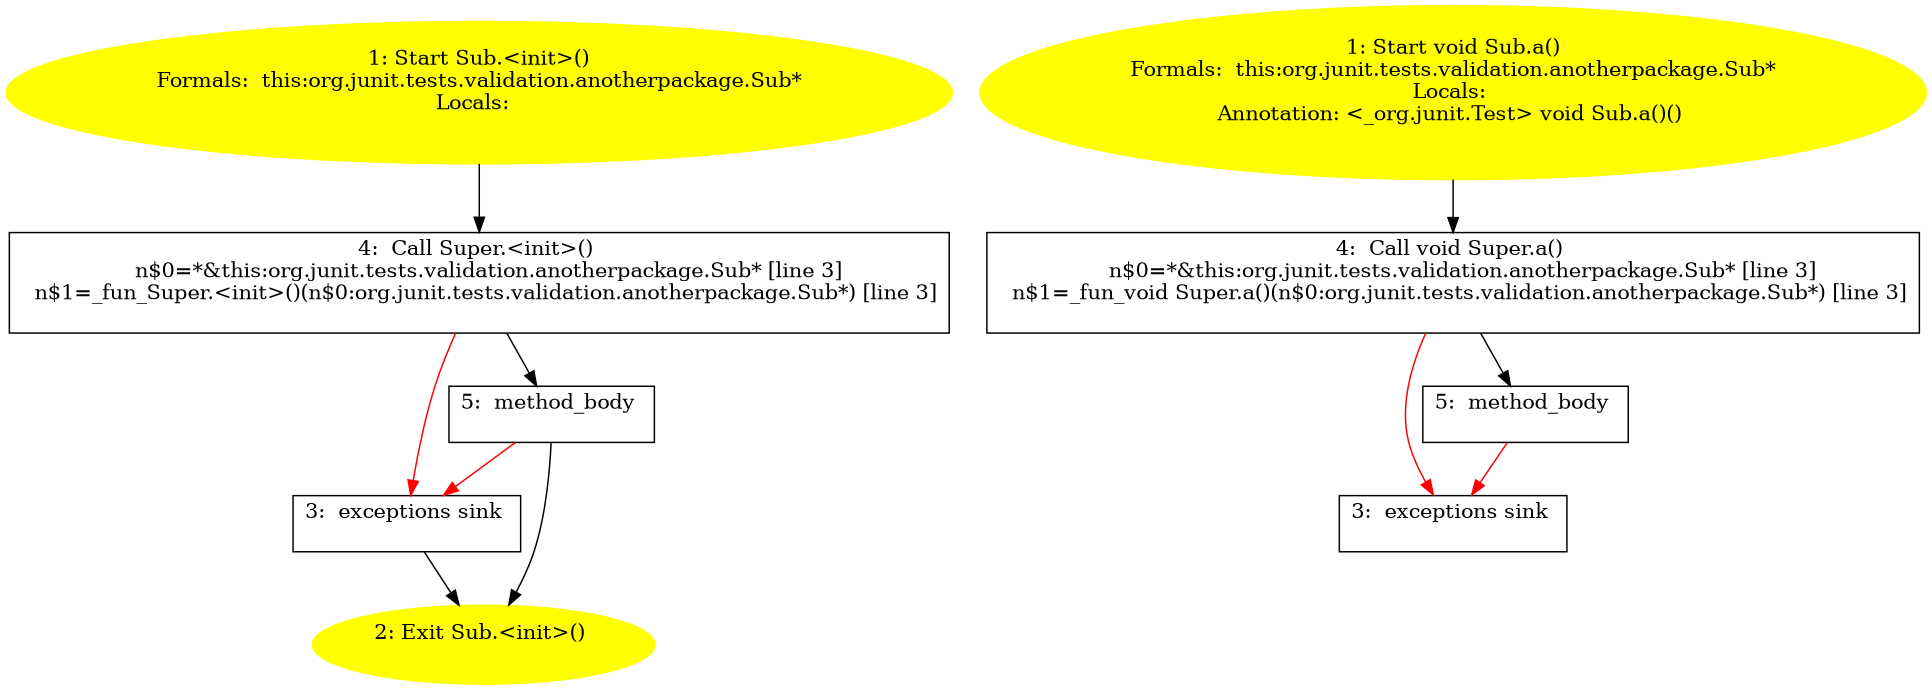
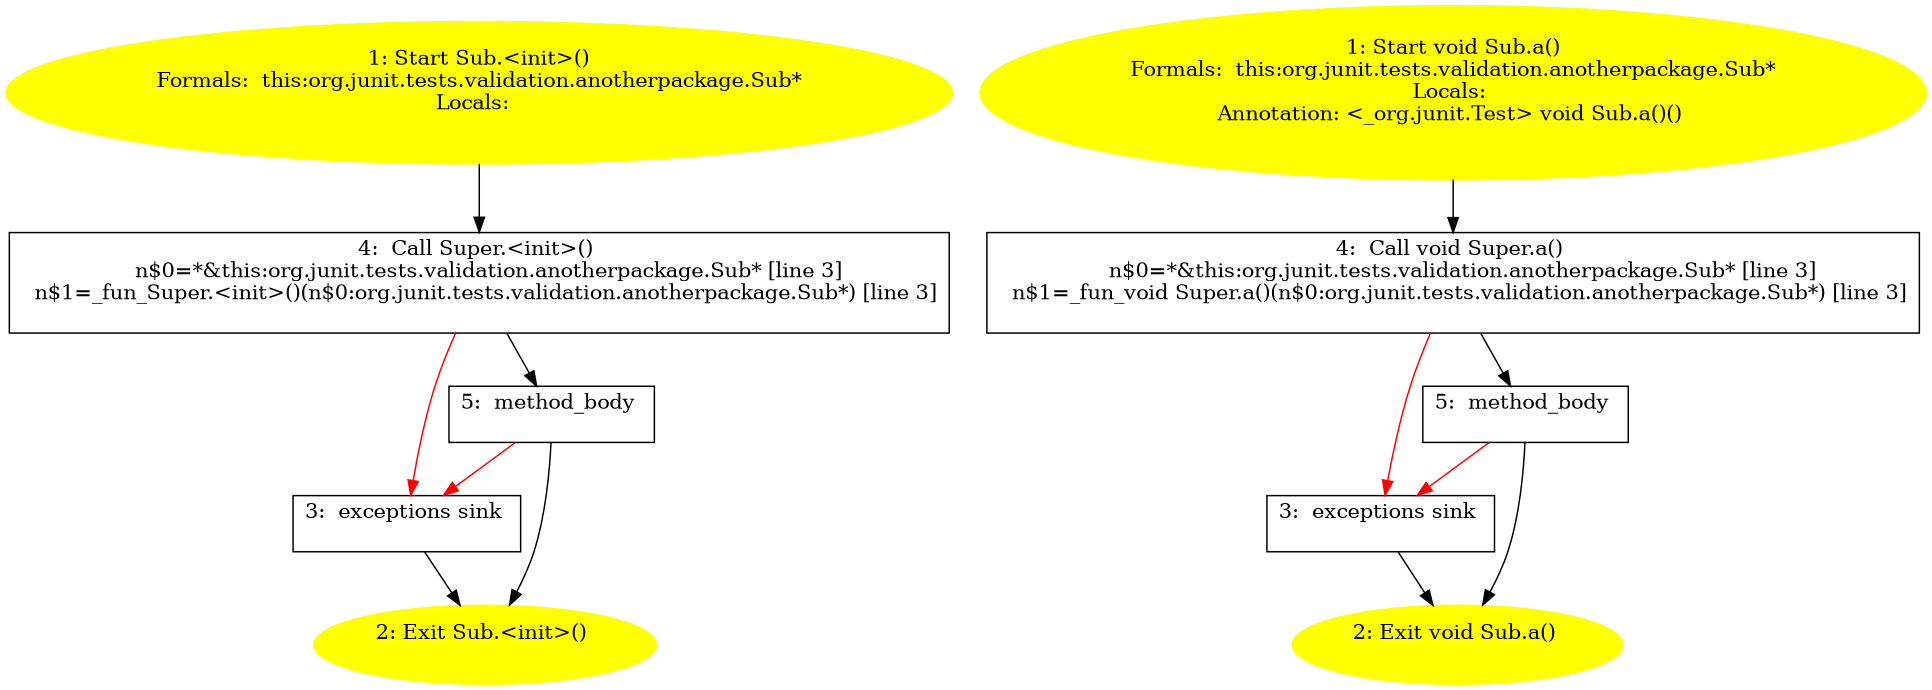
node "2: Exit void Sub.a()": added
